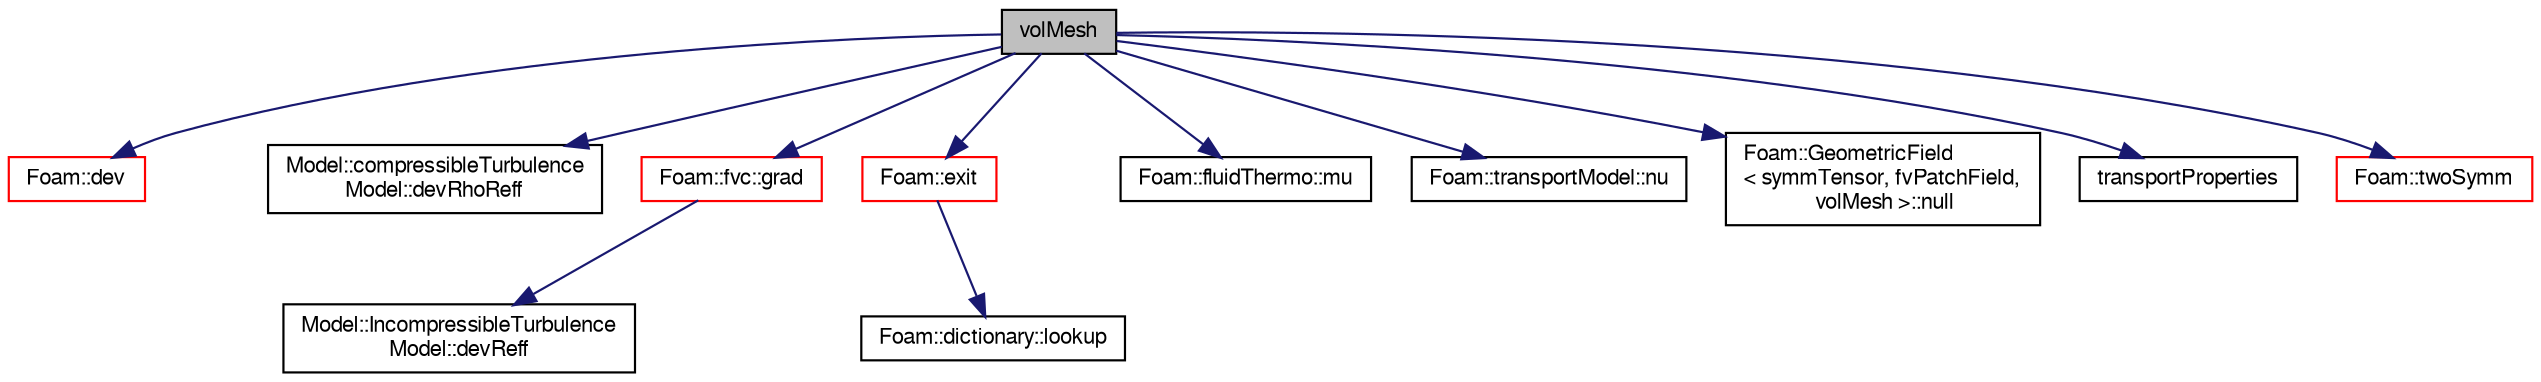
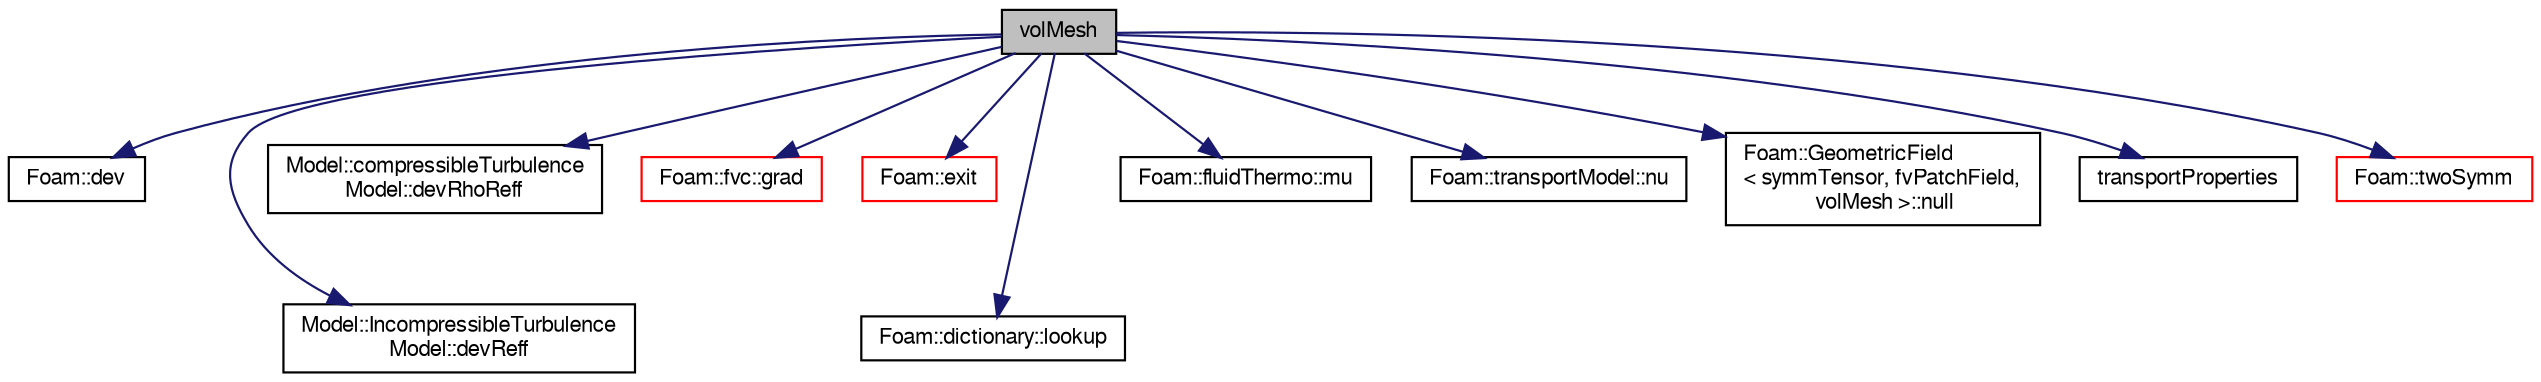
node "Foam::dev": color red -> black
edge "Foam::fvc::grad" -> "Model::IncompressibleTurbulence Model::devReff": now "volMesh" -> "Model::IncompressibleTurbulence Model::devReff"
edge "Foam::exit" -> "Foam::dictionary::lookup": now "volMesh" -> "Foam::dictionary::lookup"
